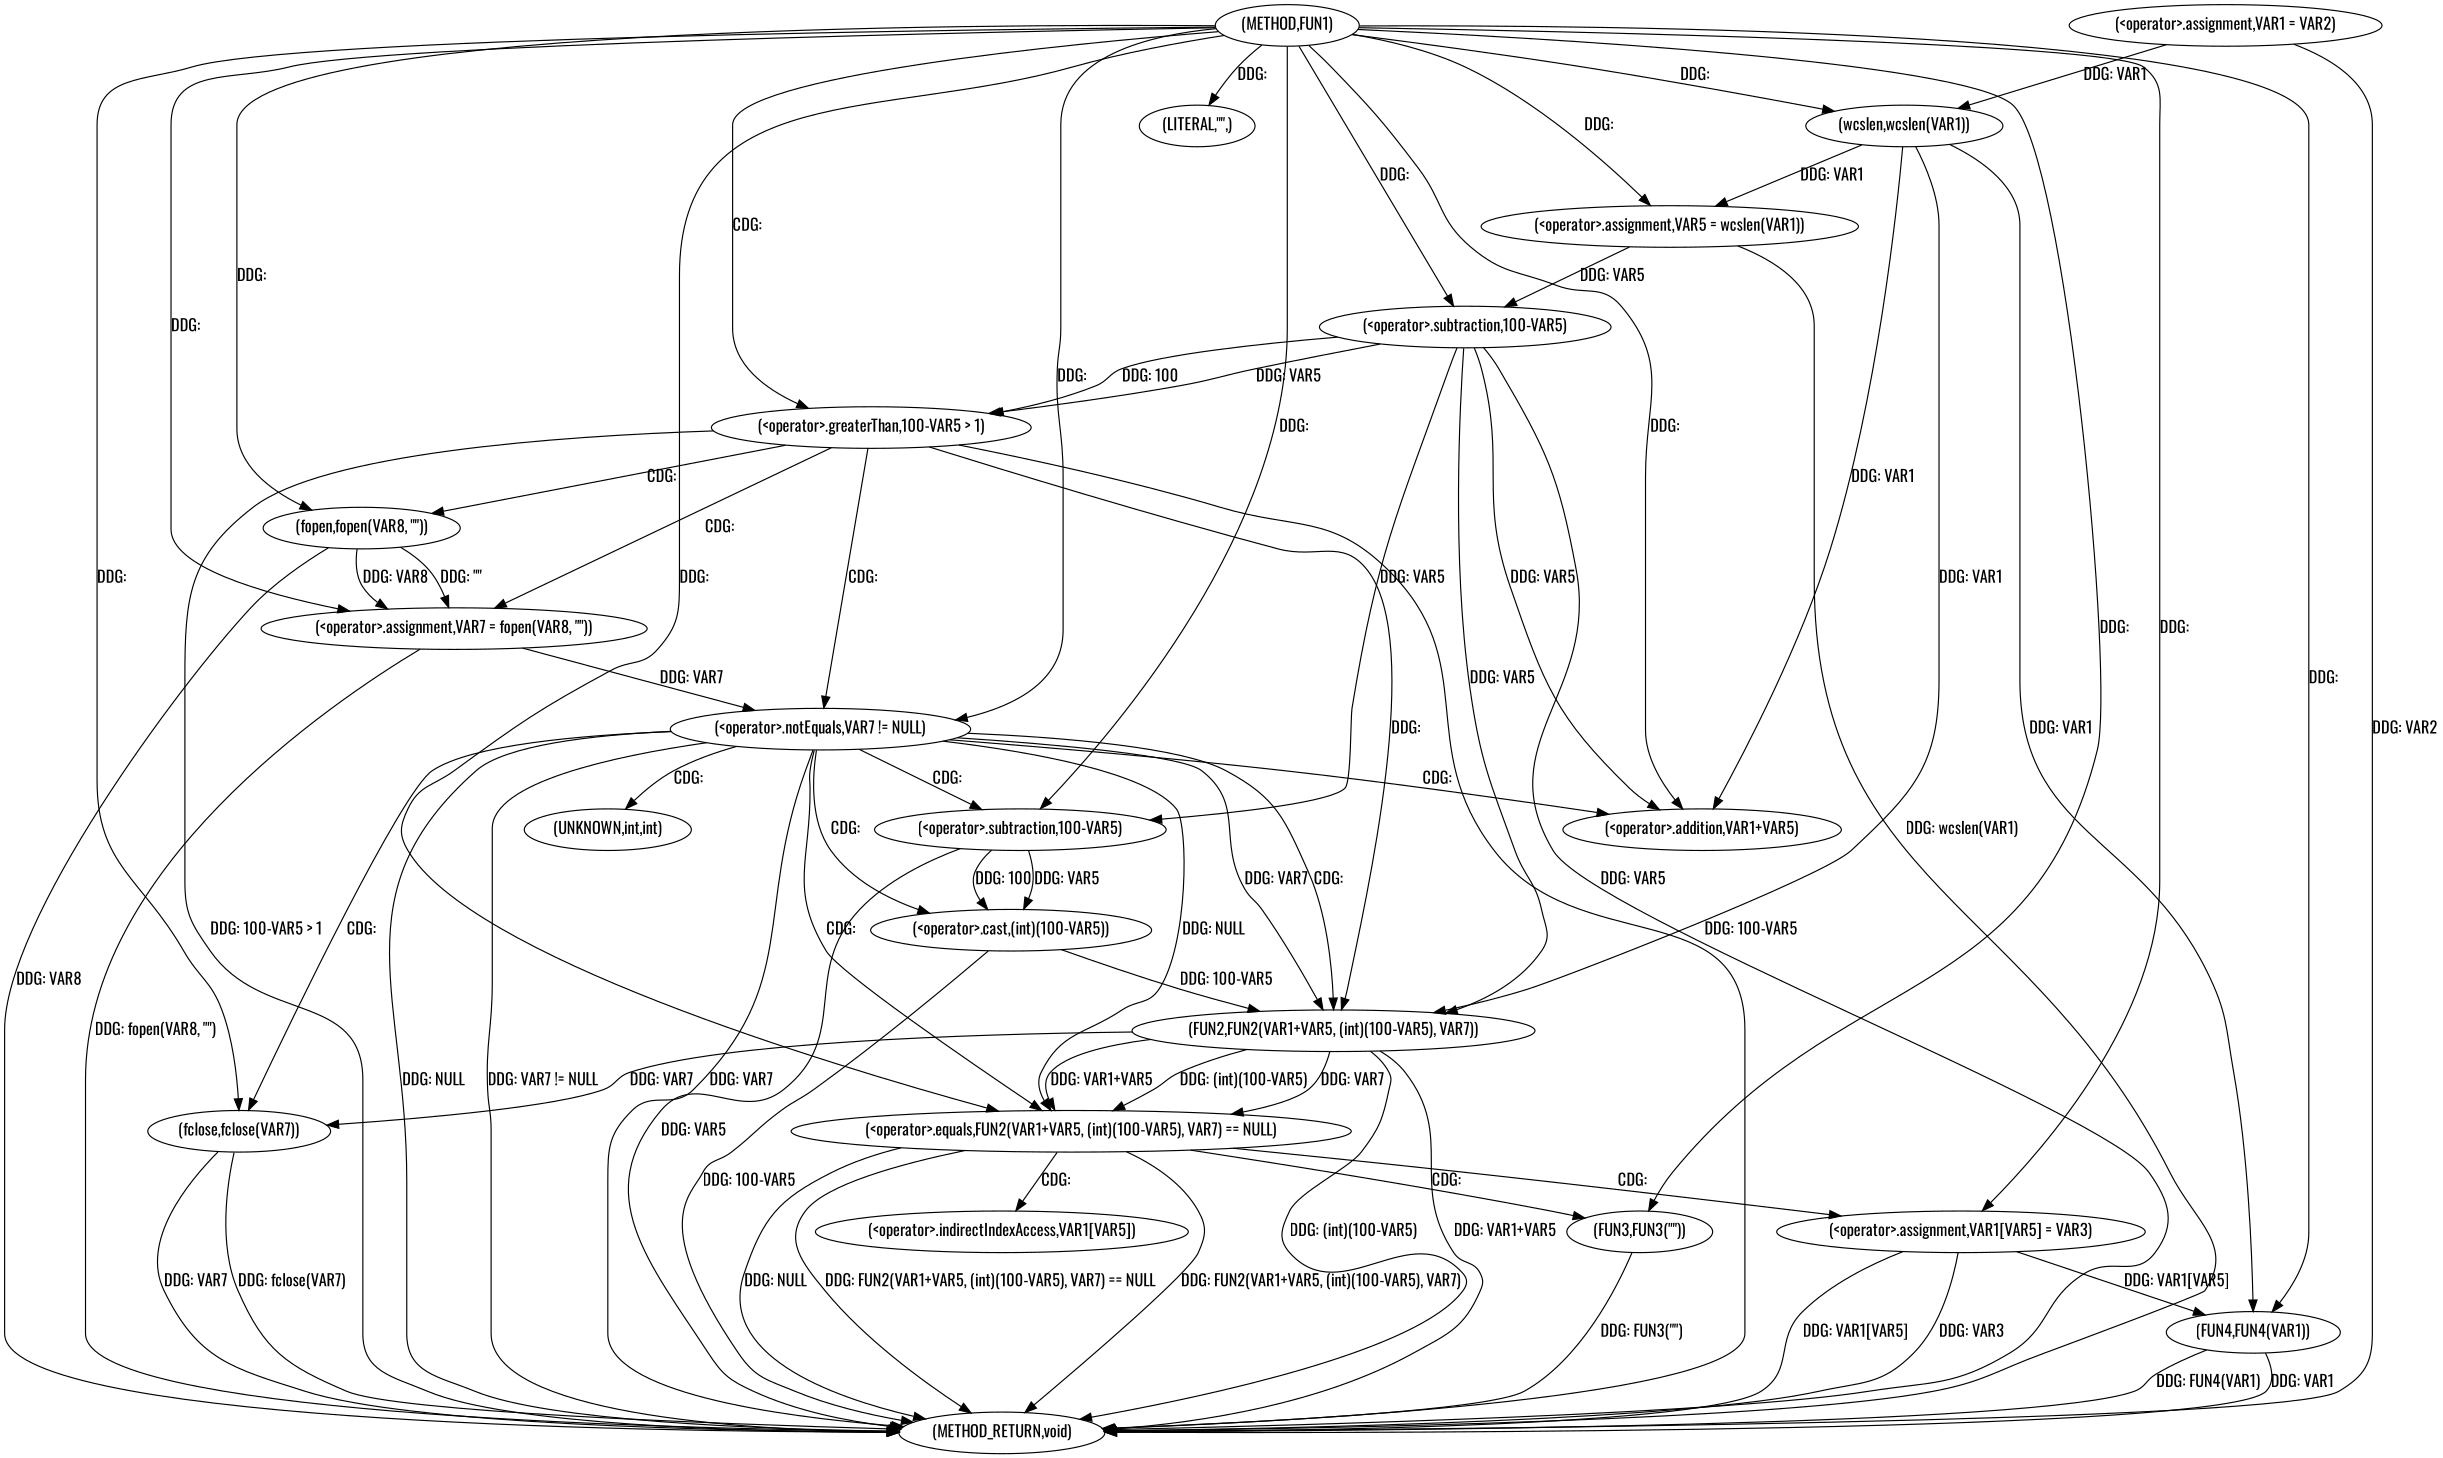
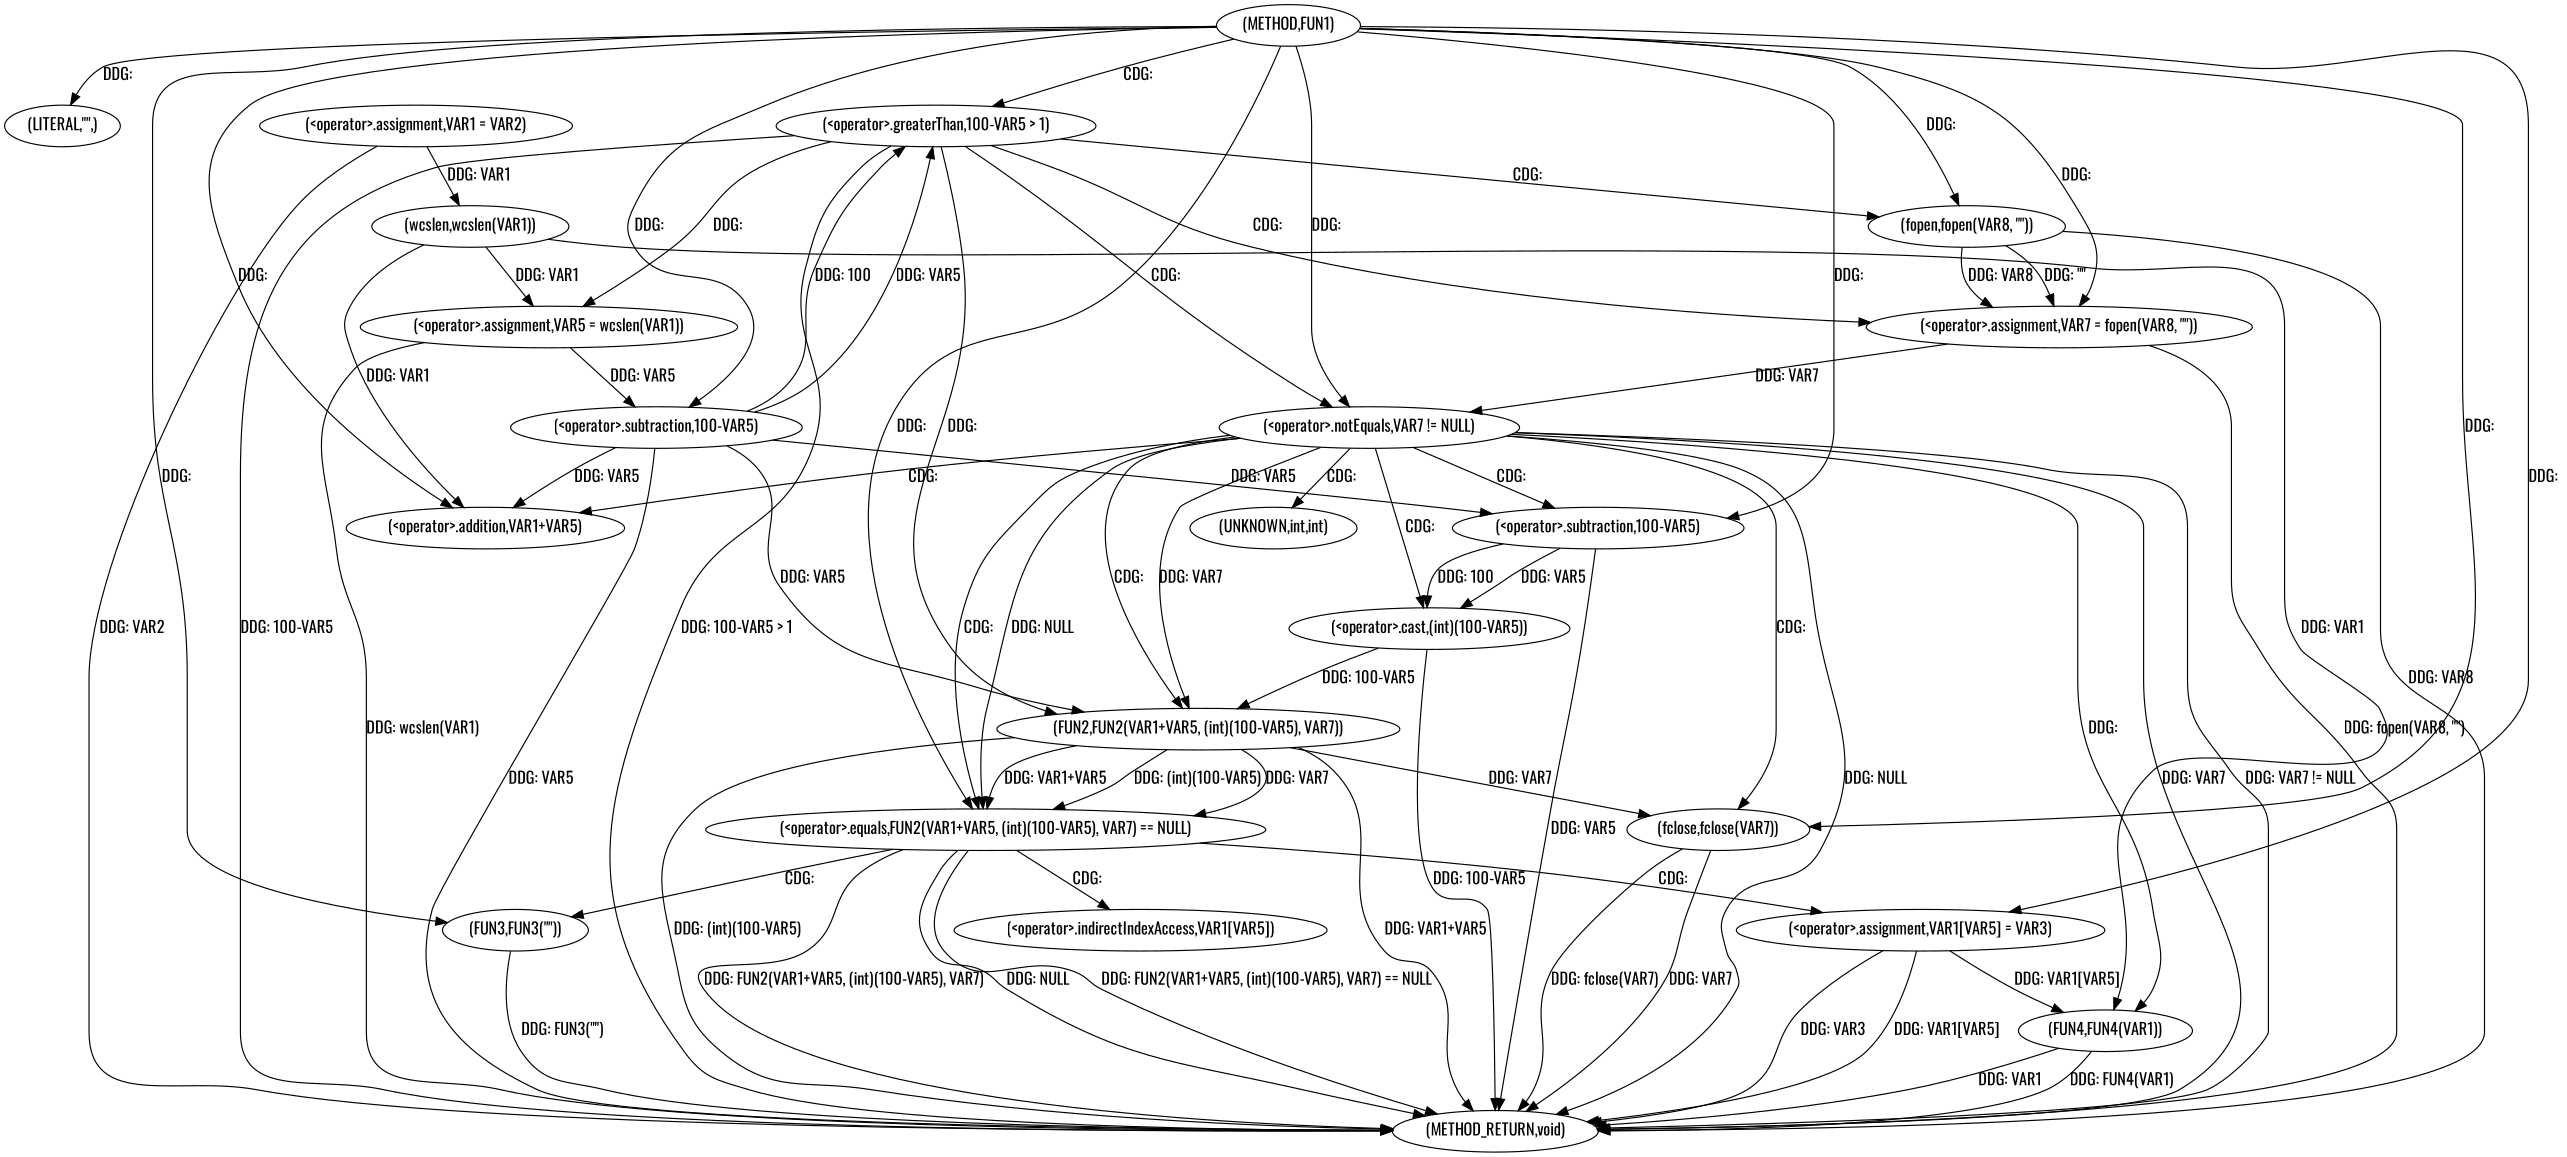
edge "(METHOD,FUN1)" -> "(wcslen,wcslen(VAR1))": removed, label "DDG:"
edge "(METHOD,FUN1)" -> "(<operator>.assignment,VAR5 = wcslen(VAR1))": now "(<operator>.greaterThan,100-VAR5 > 1)" -> "(<operator>.assignment,VAR5 = wcslen(VAR1))"
edge "(METHOD,FUN1)" -> "(FUN4,FUN4(VAR1))": now "(<operator>.notEquals,VAR7 != NULL)" -> "(FUN4,FUN4(VAR1))"
edge "(wcslen,wcslen(VAR1))" -> "(FUN2,FUN2(VAR1+VAR5, (int)(100-VAR5), VAR7))": removed, label "DDG: VAR1"
